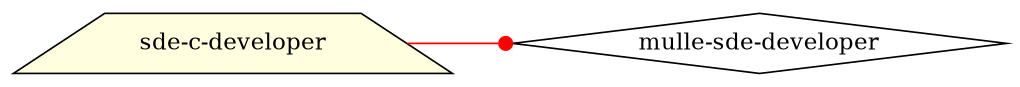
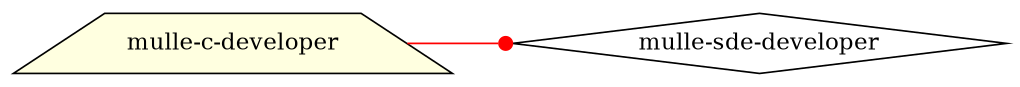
node "sde-c-developer": label "sde-c-developer" -> "mulle-c-developer"
